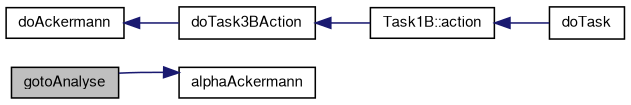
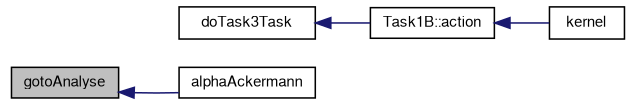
node "doAckermann": removed
node "doTask3BAction": label "doTask3BAction" -> "doTask3Task"
node "doTask": label "doTask" -> "kernel"
edge "gotoAnalyse" -> "alphaAckermann": reversed
